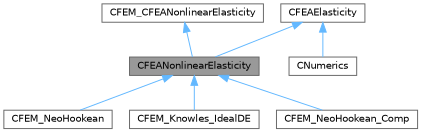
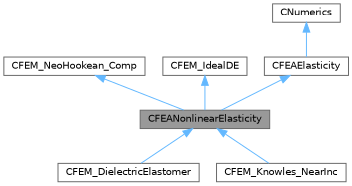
node "CFEM_CFEANonlinearElasticity": label "CFEM_CFEANonlinearElasticity" -> "CFEM_IdealDE"
edge "CNumerics" -> "CFEAElasticity": reversed
edge "CFEM_NeoHookean_Comp" -> "CFEANonlinearElasticity": reversed
node "CFEM_NeoHookean": label "CFEM_NeoHookean" -> "CFEM_DielectricElastomer"
node "CFEM_Knowles_IdealDE": label "CFEM_Knowles_IdealDE" -> "CFEM_Knowles_NearInc"
